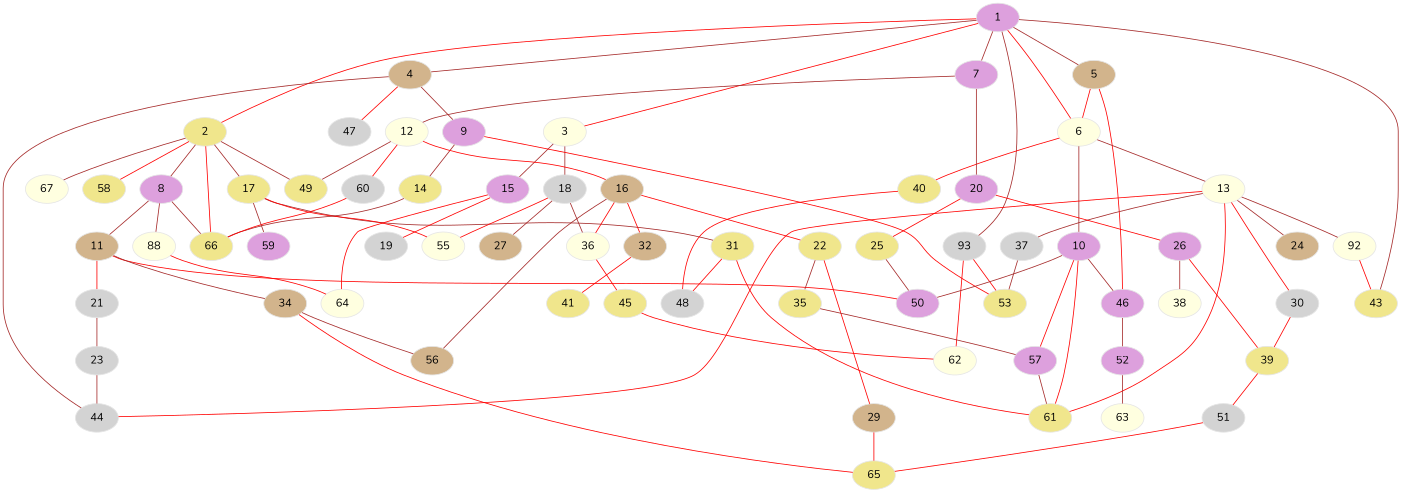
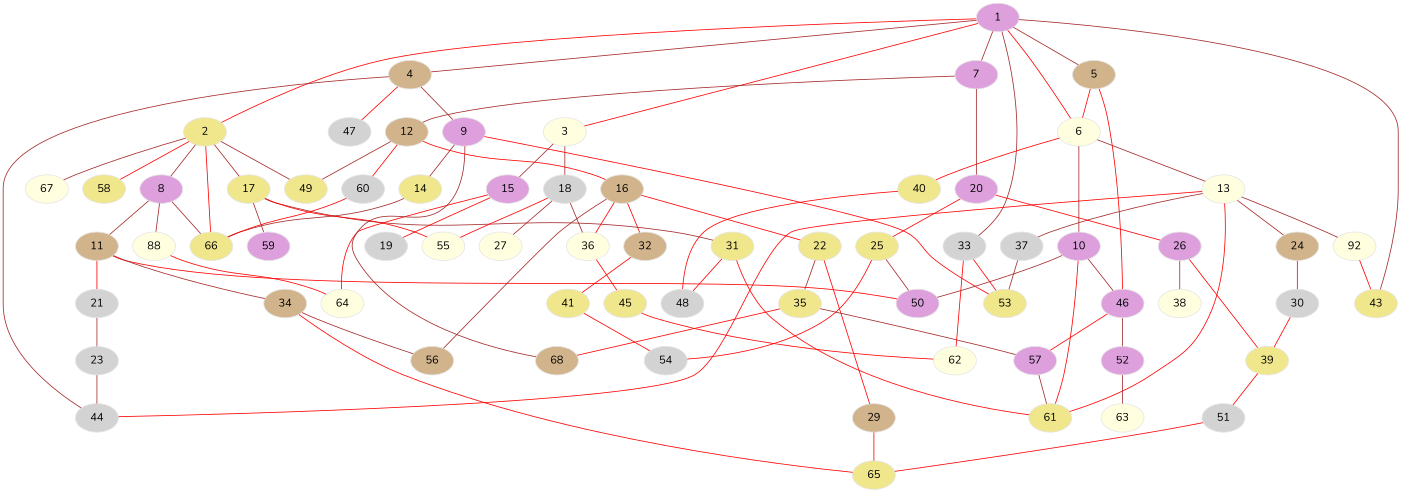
node "12": fillcolor lightyellow -> tan
node "27": fillcolor tan -> lightyellow
node "93": label "93" -> "33"
edge "13" -- "30": now "24" -- "30"
edge "10" -- "57": now "46" -- "57"
node "68": added
node "54": added
